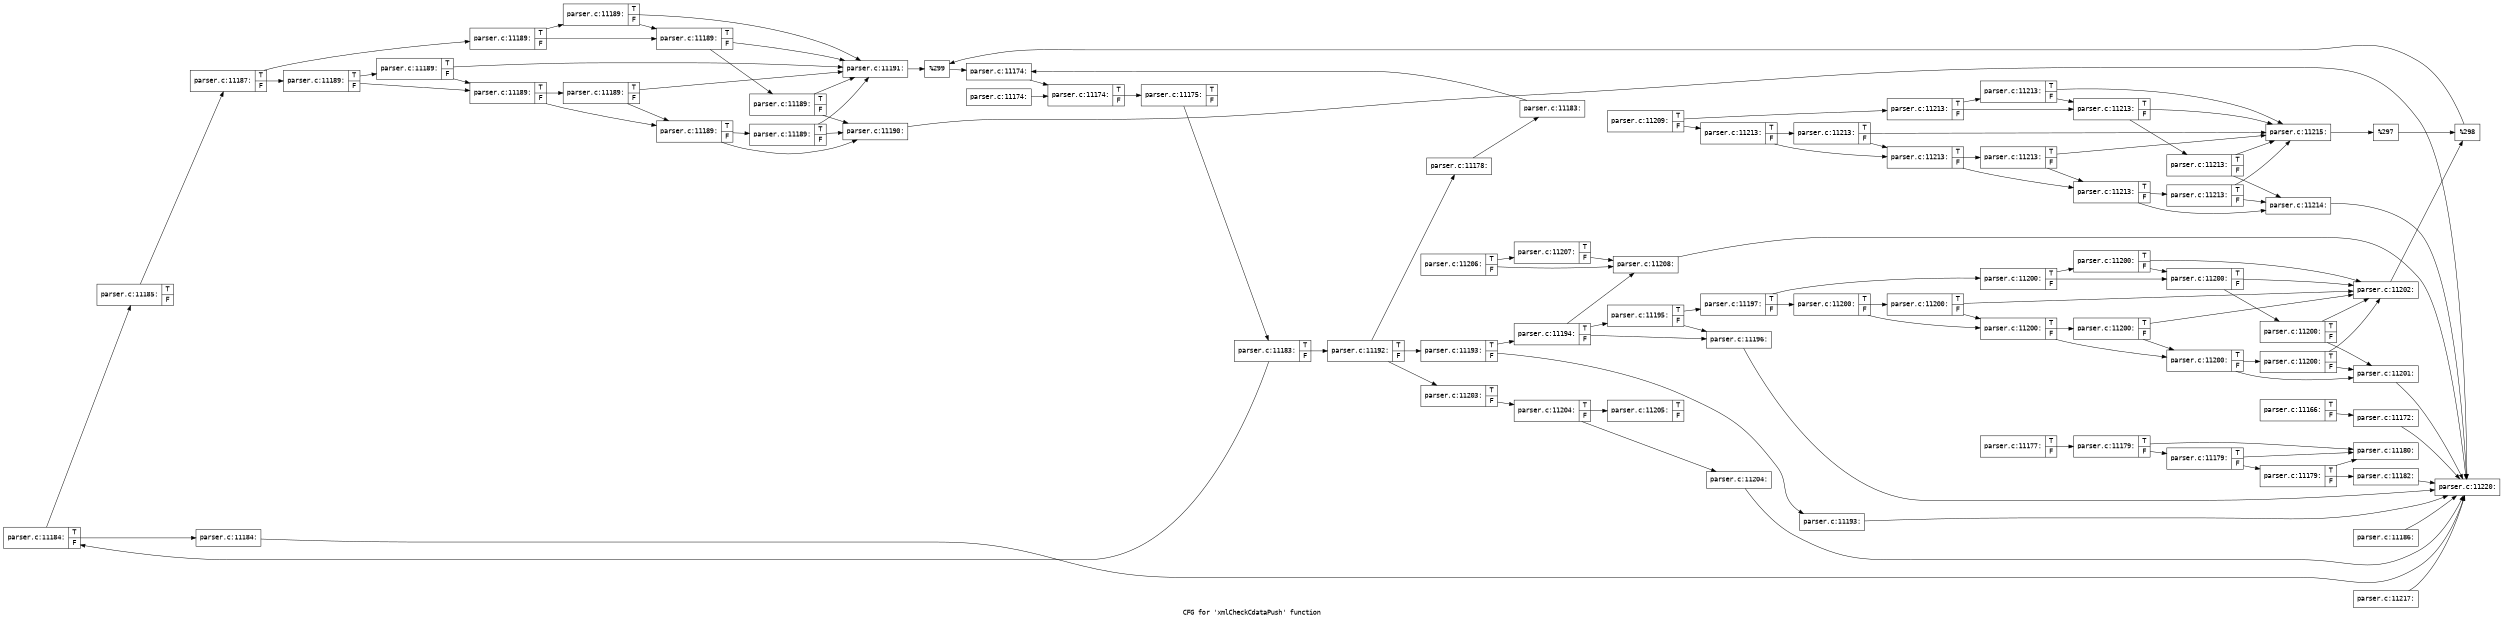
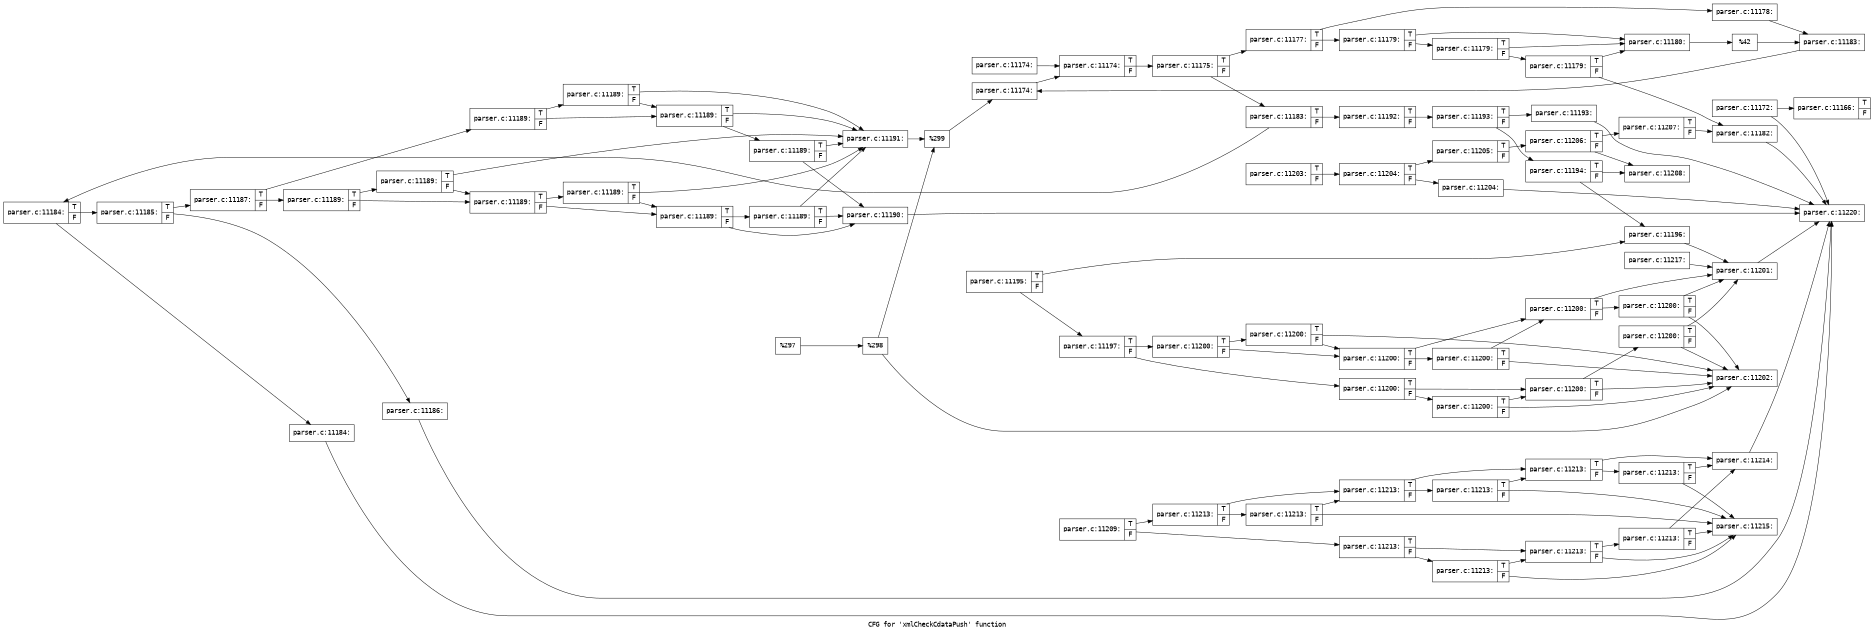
node "%42": added
edge "parser.c:11175:" -> "parser.c:11177:": added
edge "parser.c:11215:" -> "%297": removed
edge "parser.c:11205:" -> "parser.c:11206:": added
edge "parser.c:11202:" -> "%298": reversed
edge "parser.c:11208:" -> "parser.c:11220:": removed
edge "parser.c:11207:" -> "parser.c:11208:": now "parser.c:11207:" -> "parser.c:11182:"
edge "parser.c:11192:" -> "parser.c:11178:": now "parser.c:11177:" -> "parser.c:11178:"
edge "parser.c:11185:" -> "parser.c:11186:": added
edge "parser.c:11194:" -> "parser.c:11195:": removed
edge "parser.c:11192:" -> "parser.c:11203:": removed
edge "parser.c:11166:" -> "parser.c:11172:": reversed
edge "parser.c:11196:" -> "parser.c:11220:": now "parser.c:11196:" -> "parser.c:11201:"
edge "parser.c:11217:" -> "parser.c:11220:": now "parser.c:11217:" -> "parser.c:11201:"
